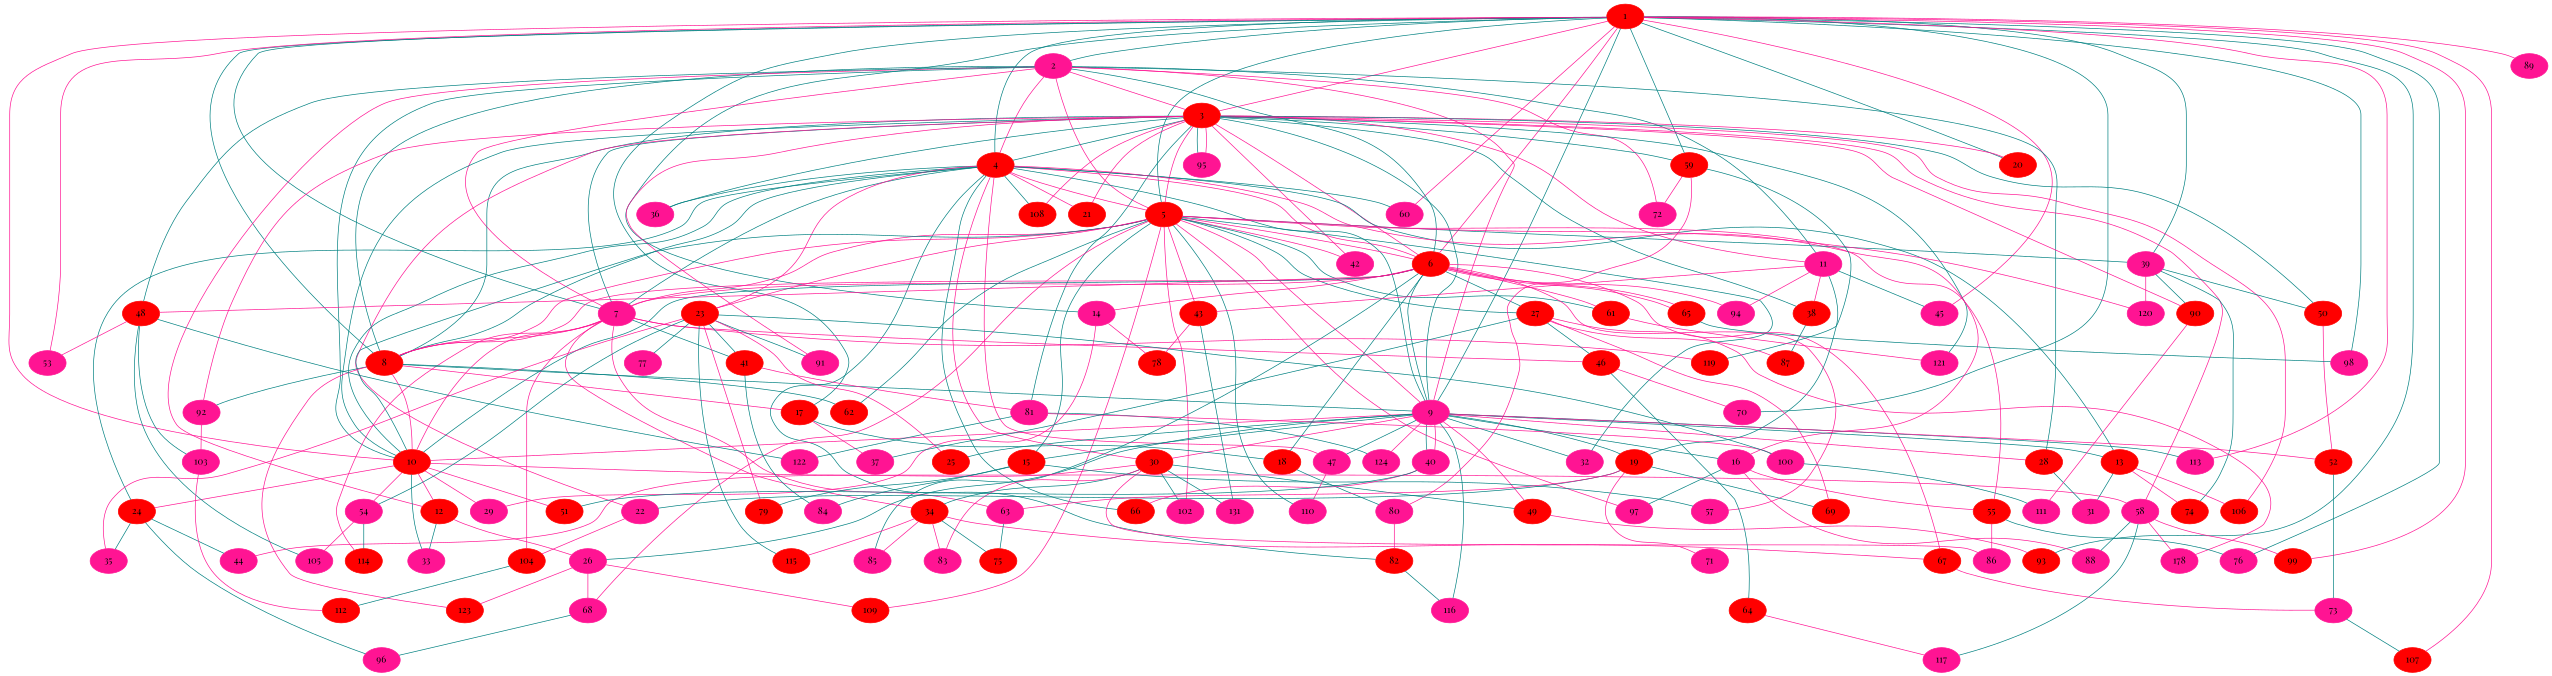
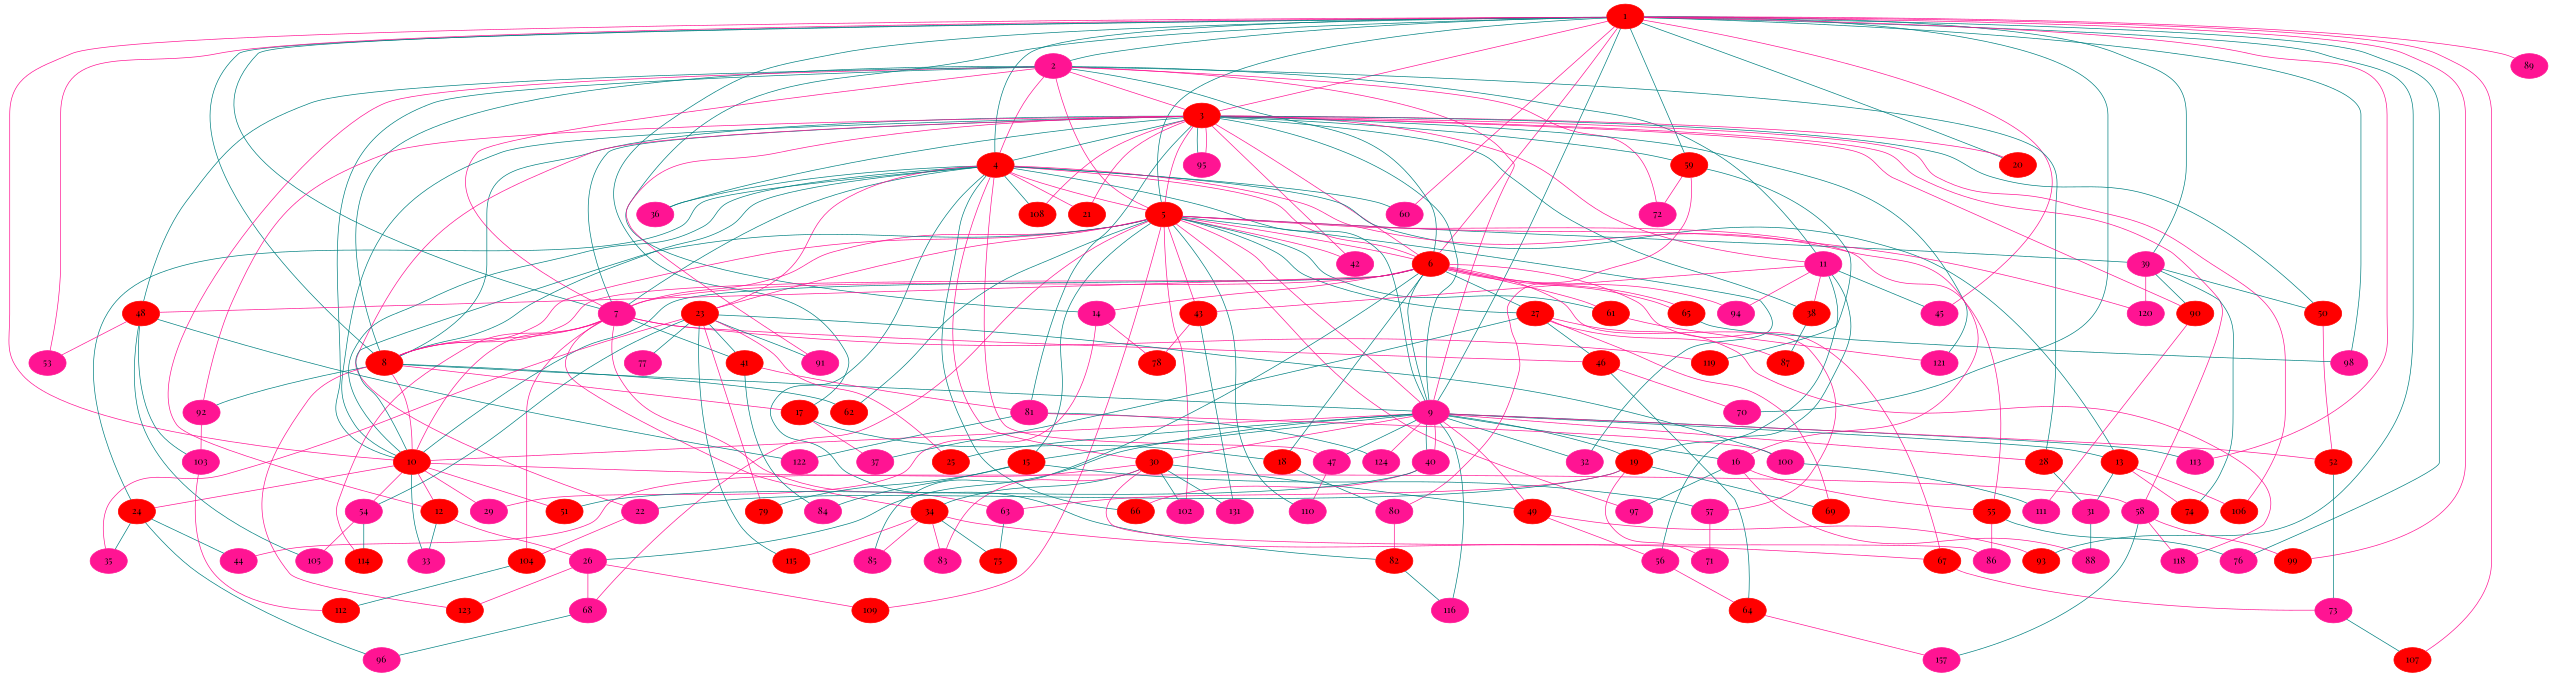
edge "58" -- "88": now "31" -- "88"
edge "57" -- "71": added
node "56": added
node "178": label "178" -> "118"
node "117": label "117" -> "157"
